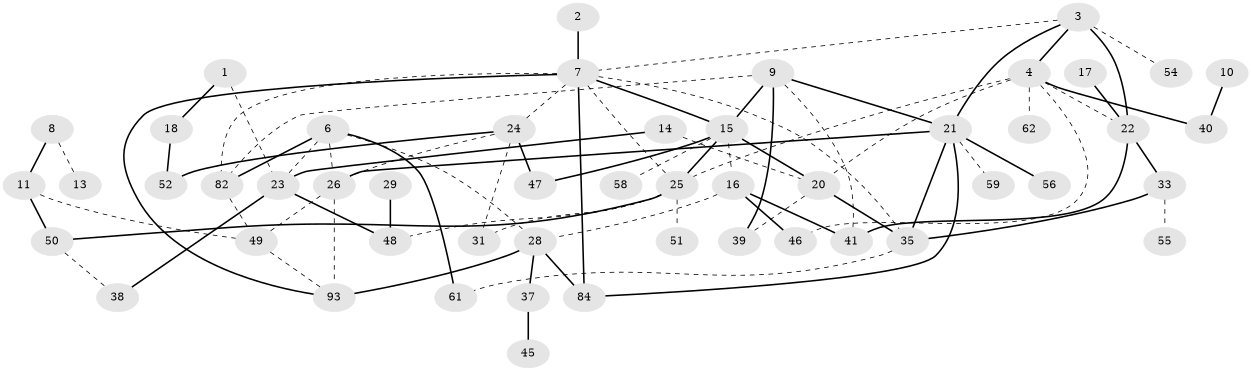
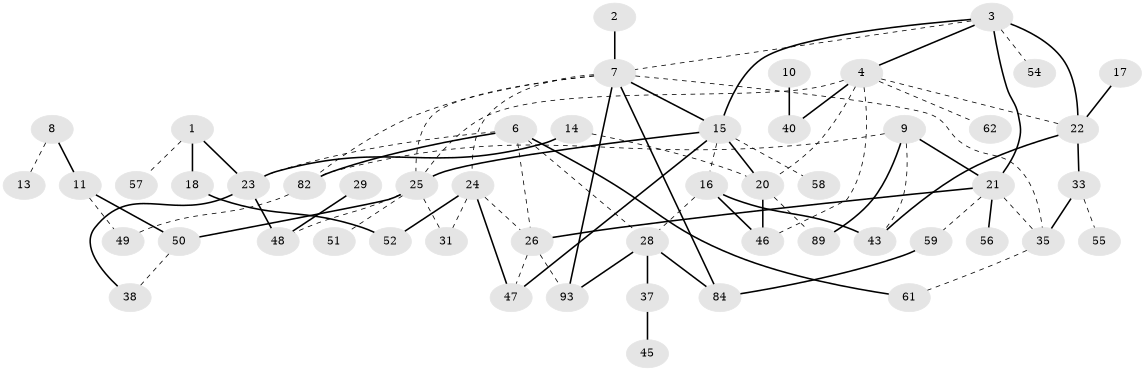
edge "9" -- "15": now "3" -- "15"
edge "1" -- "23": style dashed -> bold
node "57": added
edge "21" -- "35": style bold -> dashed
edge "26" -- "49": now "26" -- "47"
edge "20" -- "35": now "20" -- "46"
node "39": label "39" -> "89"
node "41": label "41" -> "43"
edge "49" -- "93": removed
edge "21" -- "84": now "59" -- "84"
